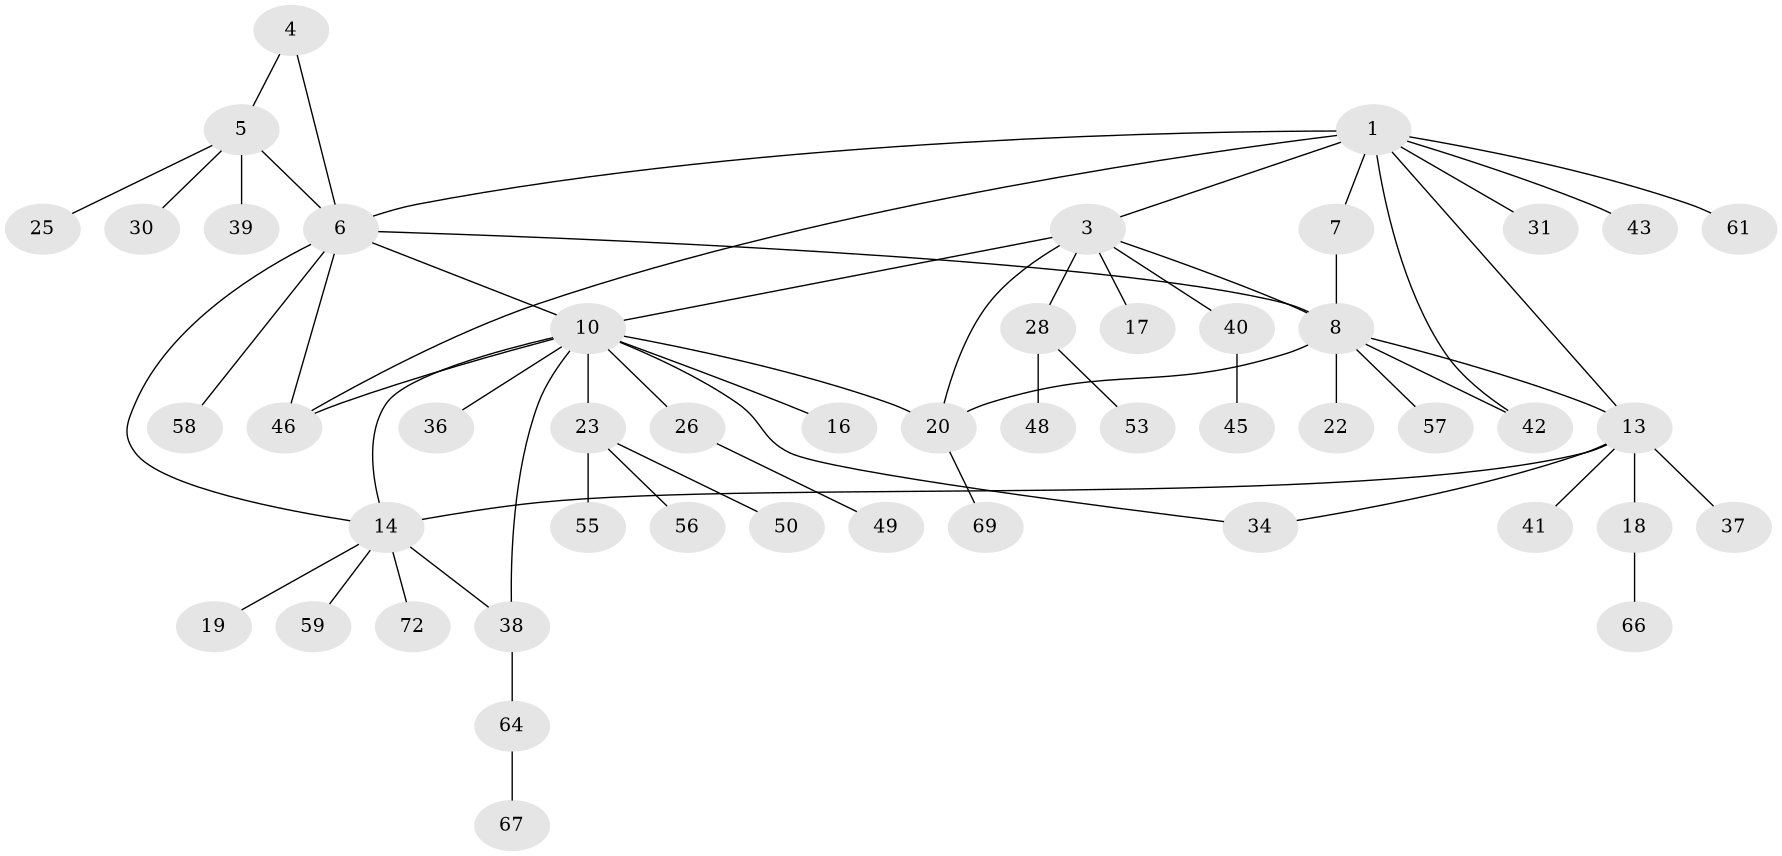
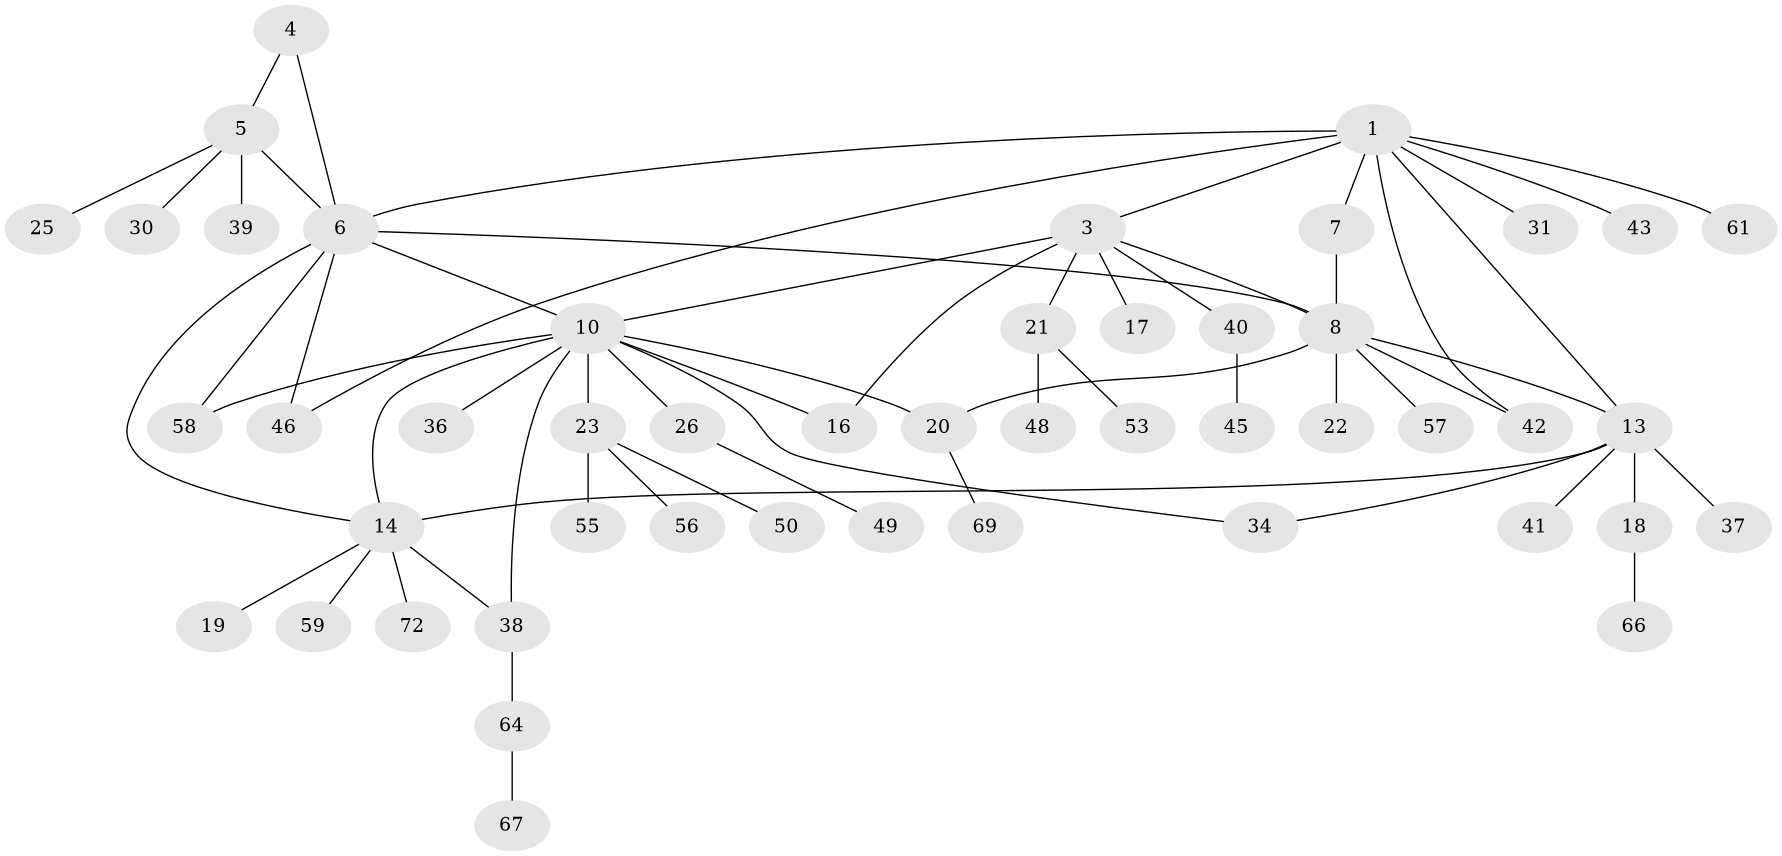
edge "3" -- "20": now "3" -- "16"
node "28": label "28" -> "21"
edge "10" -- "46": now "10" -- "58"
